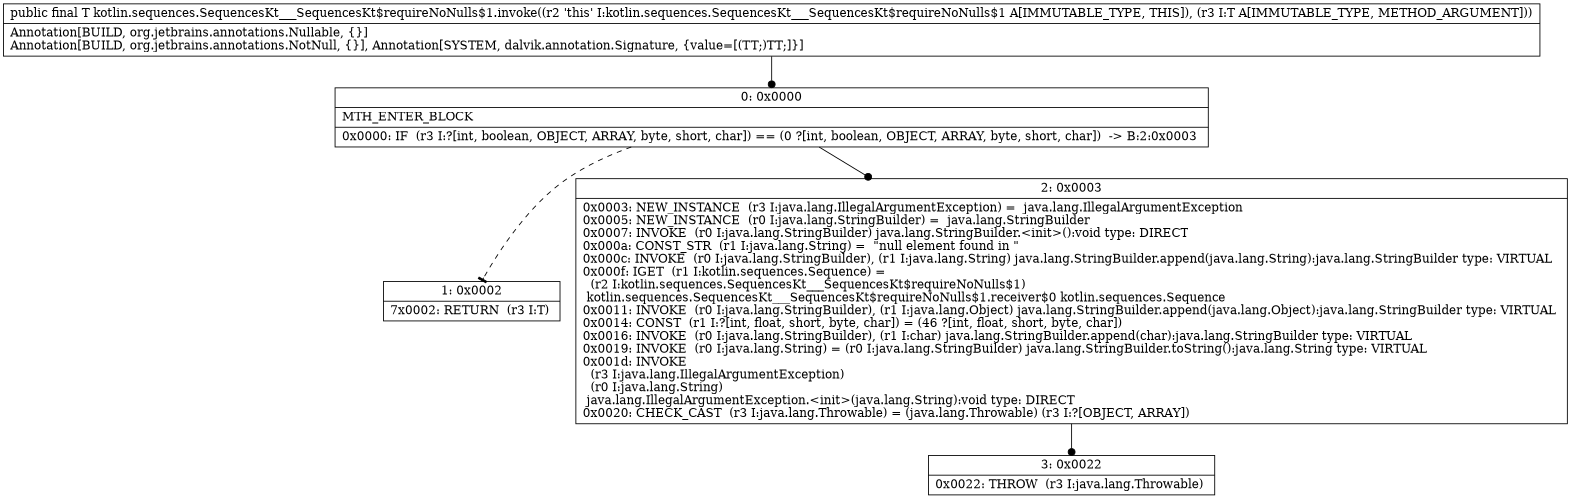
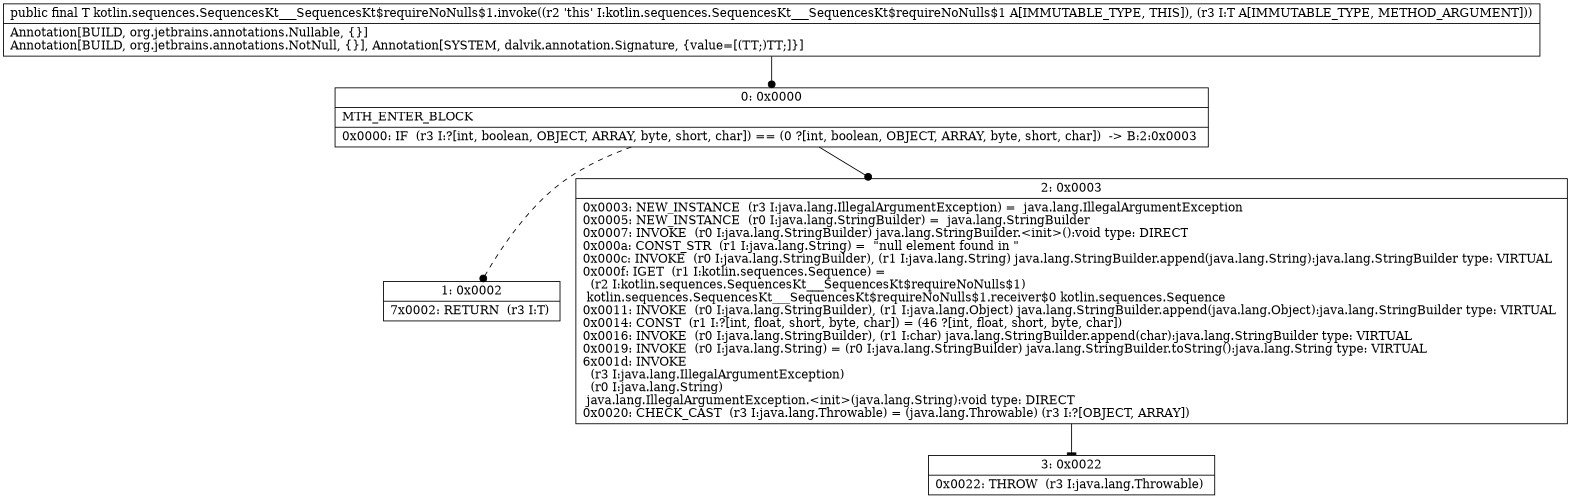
edge "0: 0x0000" -> "1: 0x0002": arrowhead tee -> dot
node "2: 0x0003": text "0x001d: INVOKE" -> "6x001d: INVOKE"
edge "2: 0x0003" -> "3: 0x0022": arrowhead dot -> tee
